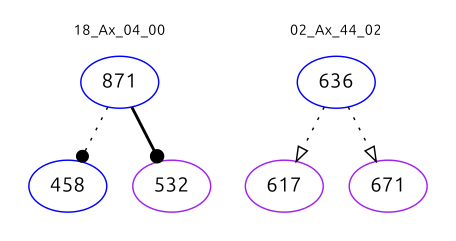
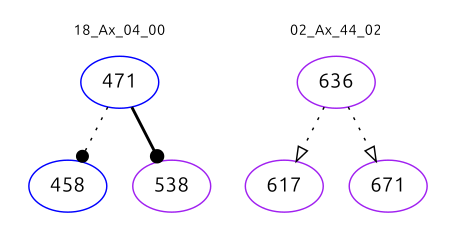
node "871": label "871" -> "471"
node "636": color blue -> purple
node "532": label "532" -> "538"
